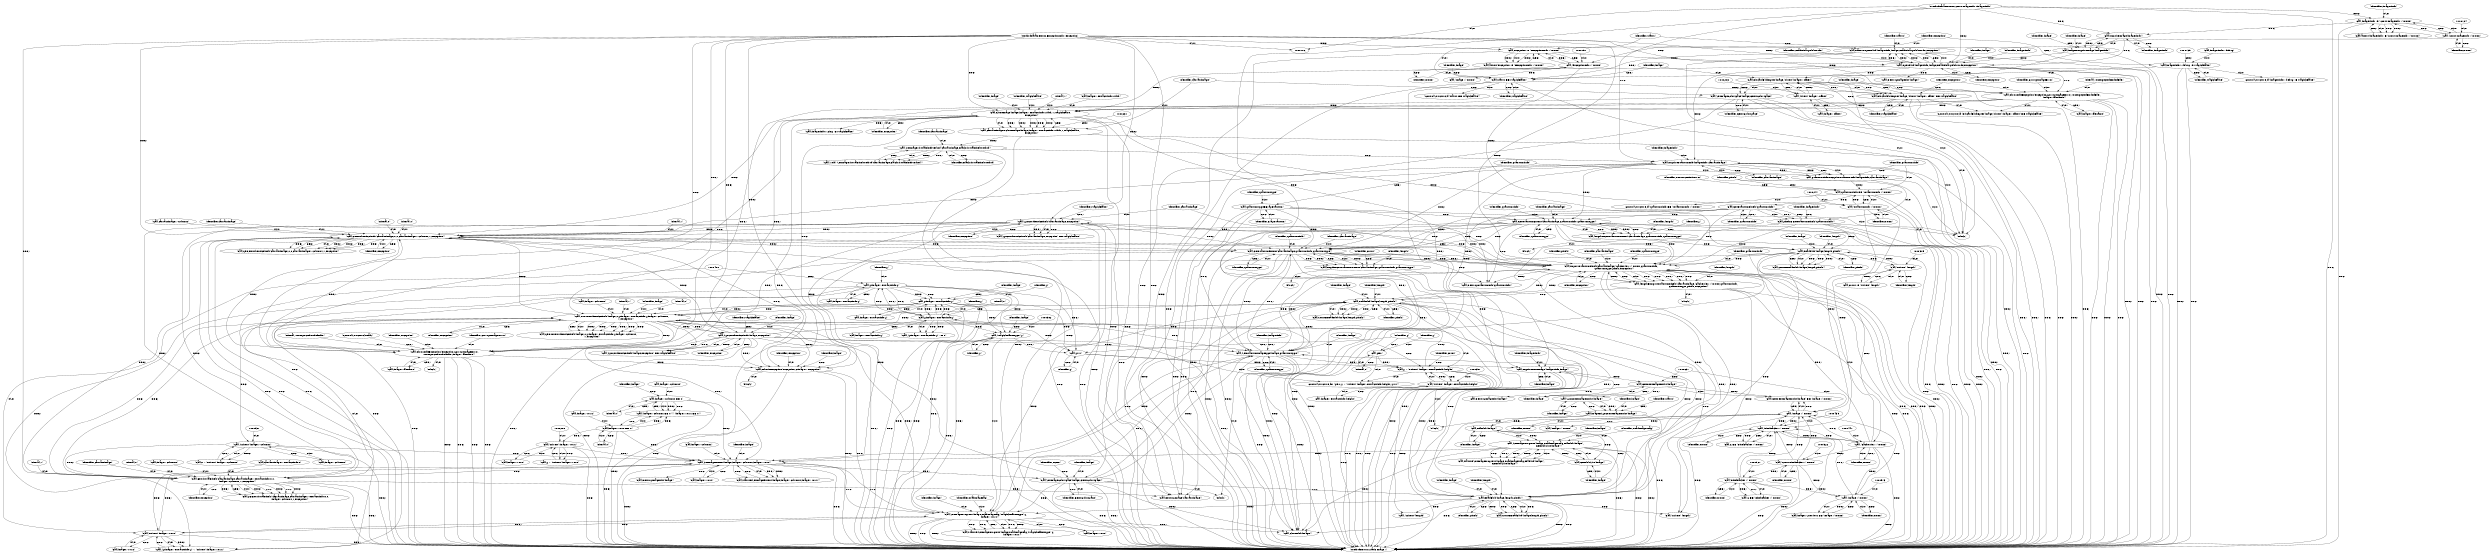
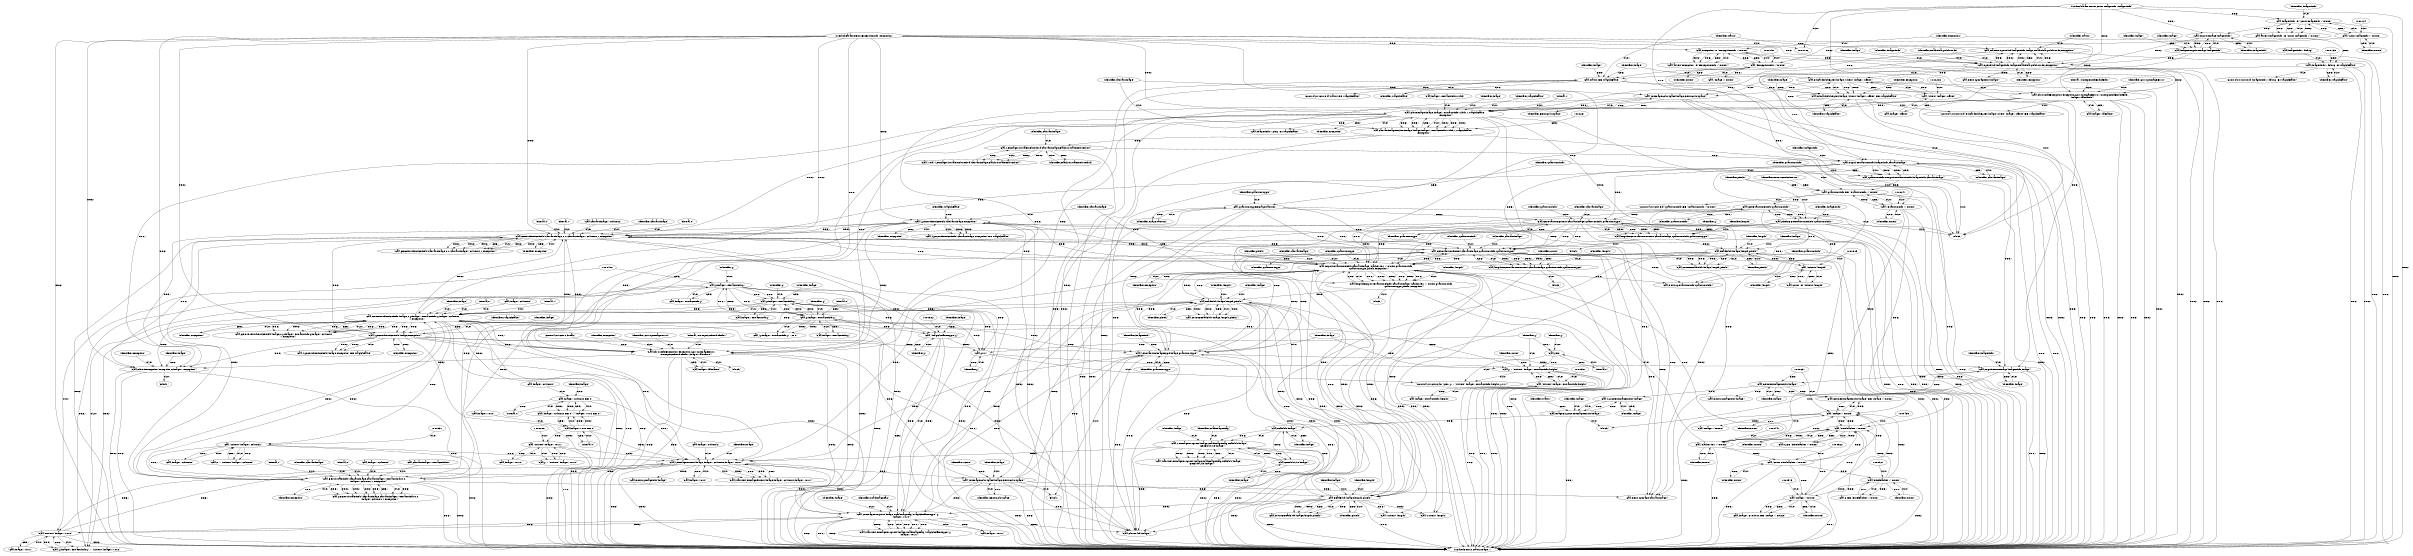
edge "(Call,(MagickOffsetType) y)" -> "(MethodReturn,static Image *)": label "DDG: " -> "CFG: "
edge "(Call,GetQuantumPixels(quantum_info))" -> "(MethodReturn,static Image *)": added, label "DDG:"
